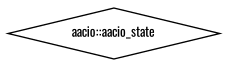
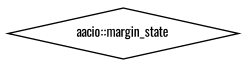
node "aacio::aacio_state": label "aacio::aacio_state" -> "aacio::margin_state"
